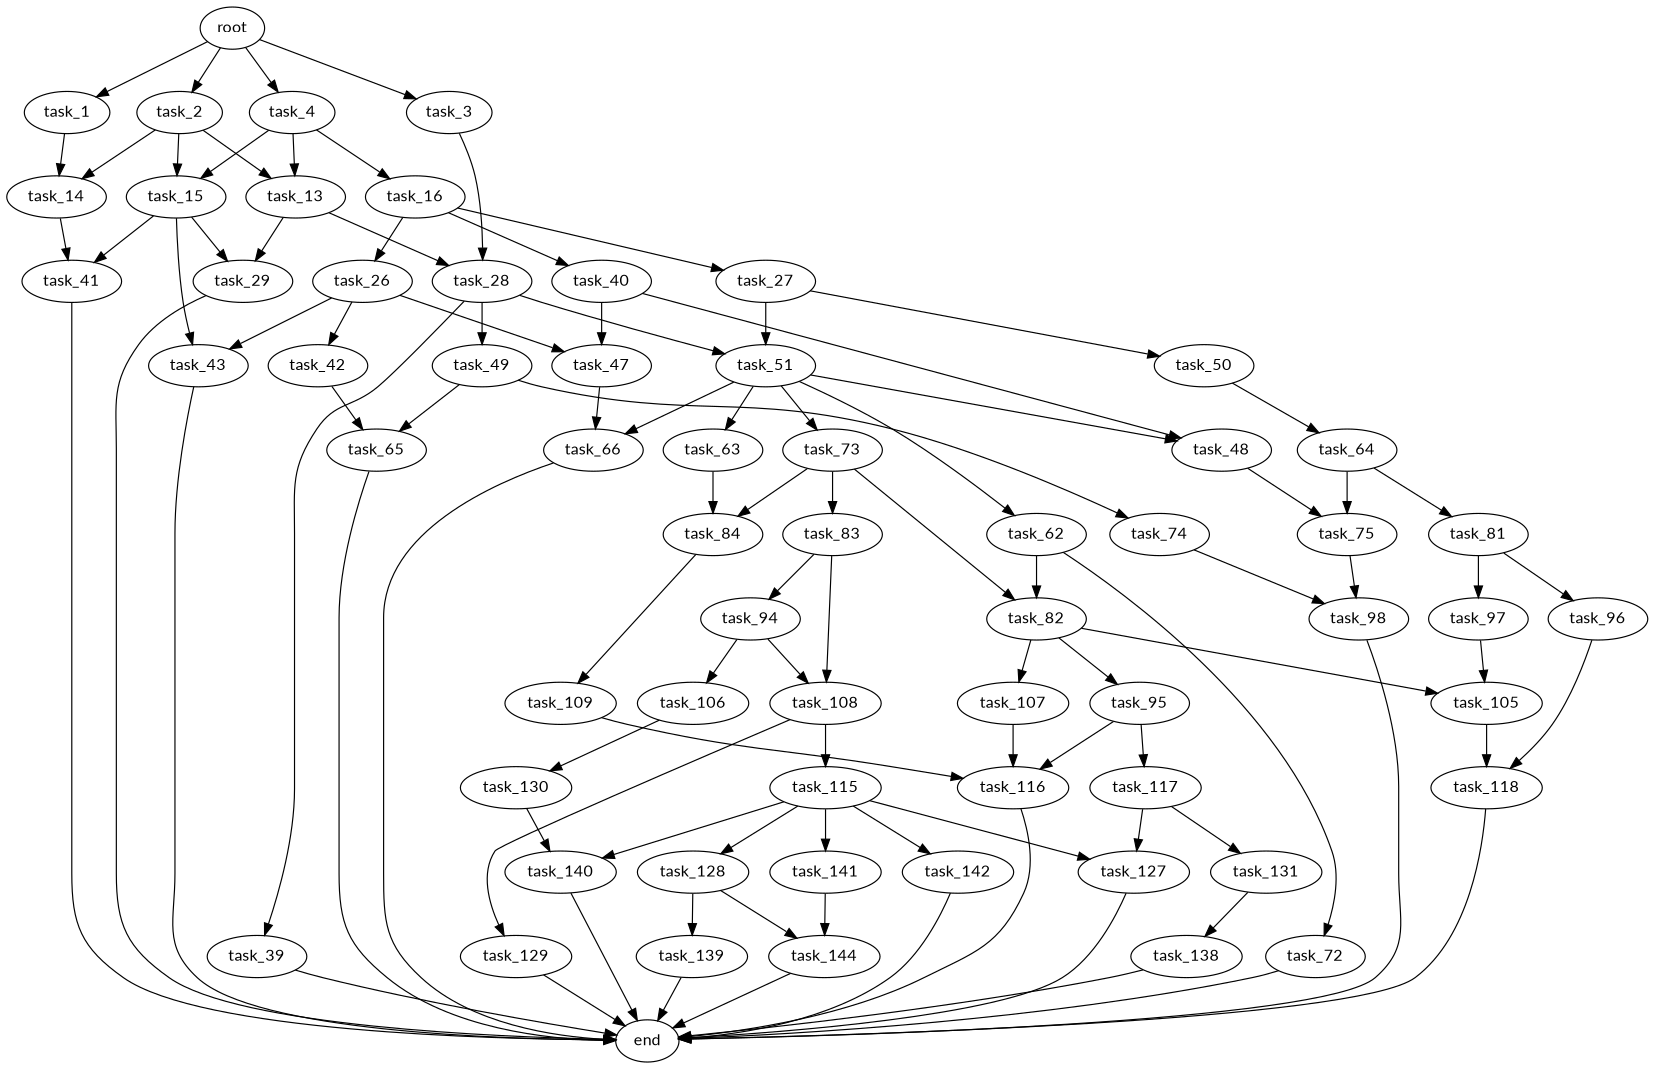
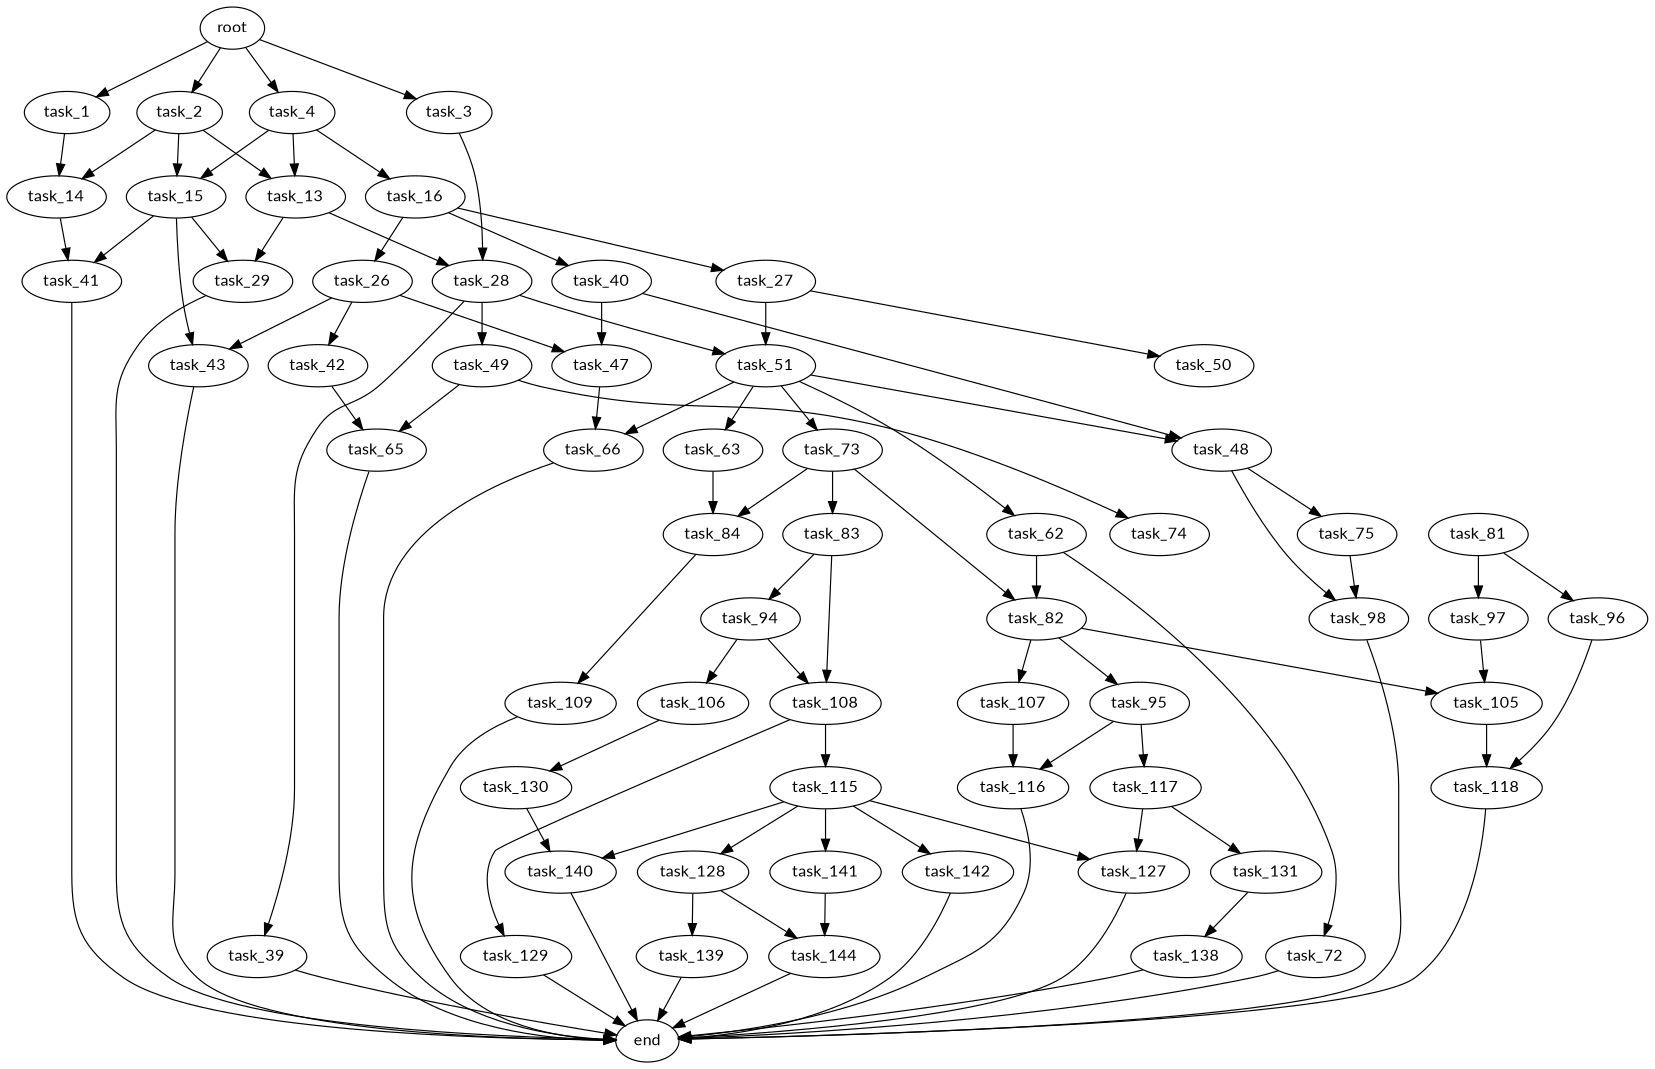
node "task_64": removed
edge "task_74" -> "task_98": now "task_48" -> "task_98"
edge "task_109" -> "task_116": now "task_109" -> "end"
